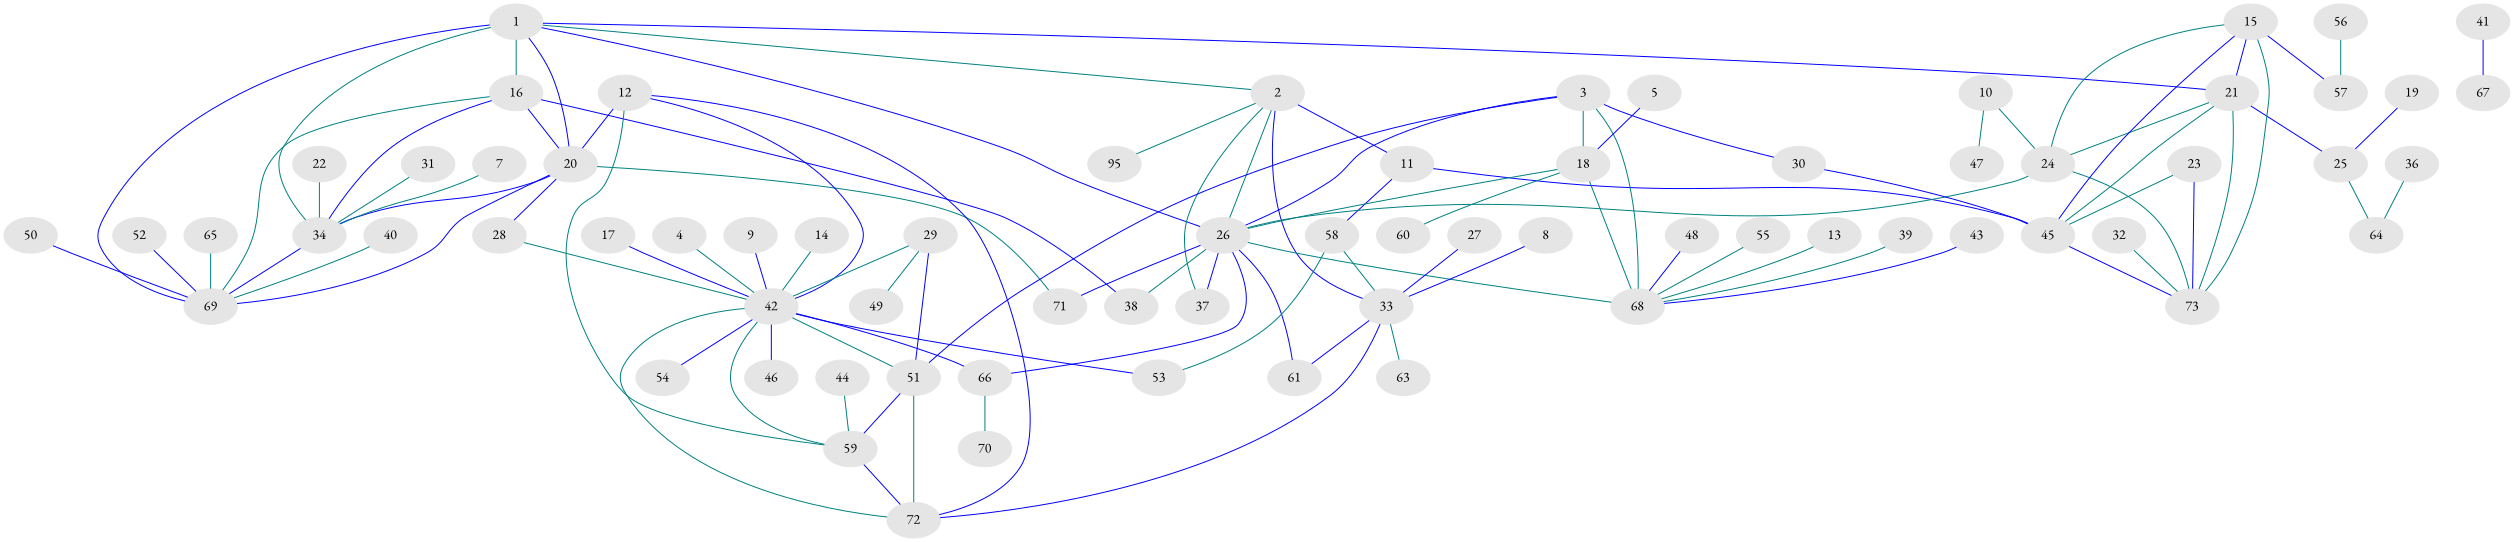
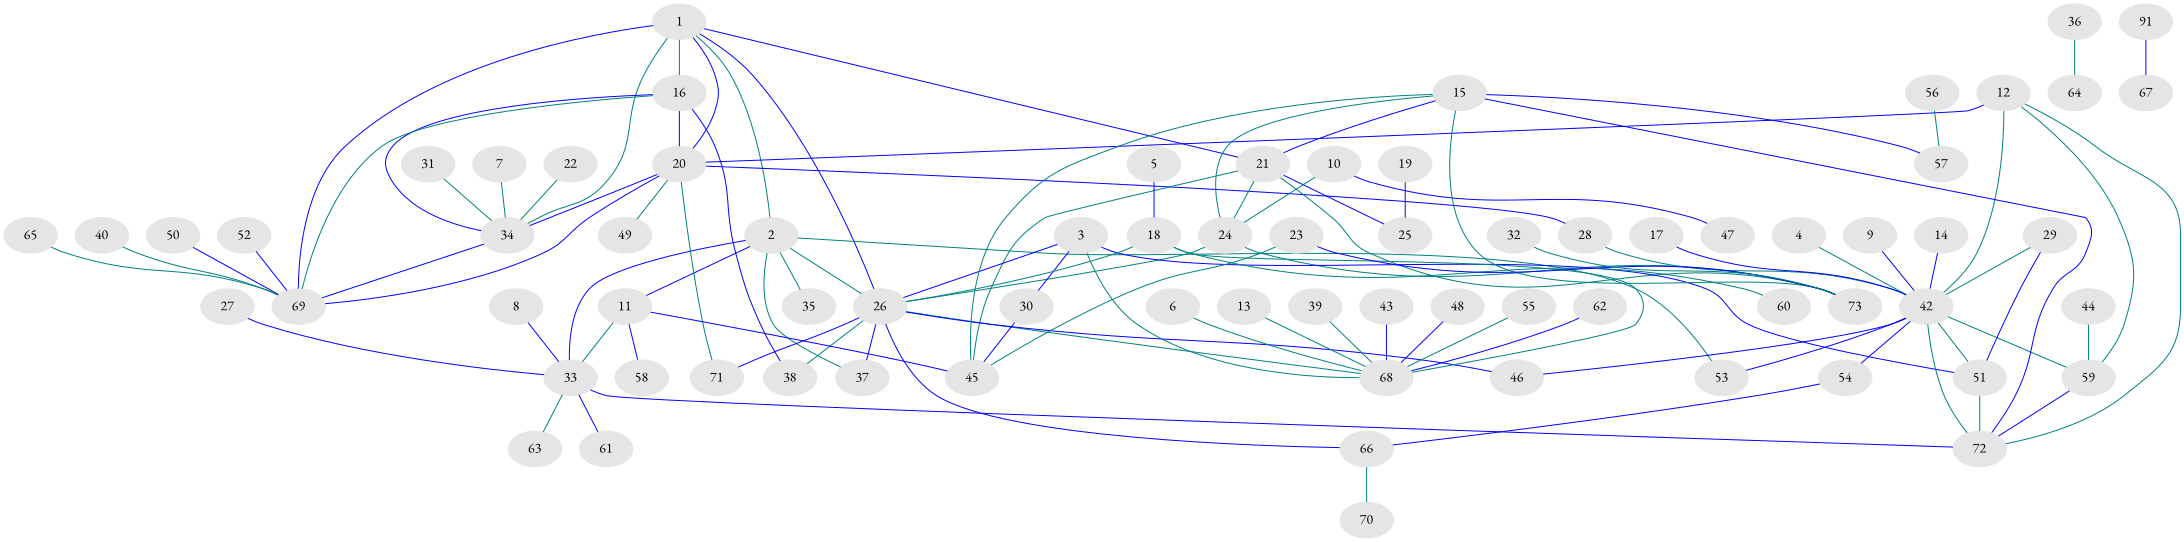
node "41": label "41" -> "91"
edge "15" -- "45": color blue -> teal
edge "10" -- "47": color teal -> blue
edge "3" -- "18": removed
node "95": label "95" -> "35"
edge "12" -- "42": color blue -> teal
edge "15" -- "72": added
edge "25" -- "64": removed
edge "12" -- "72": color blue -> teal
edge "14" -- "42": color teal -> blue
edge "29" -- "49": now "20" -- "49"
edge "58" -- "33": now "11" -- "33"
edge "45" -- "73": removed
edge "26" -- "61": now "26" -- "46"
node "6": added
node "62": added
edge "58" -- "53": now "2" -- "53"
edge "42" -- "66": now "54" -- "66"
edge "51" -- "59": removed
